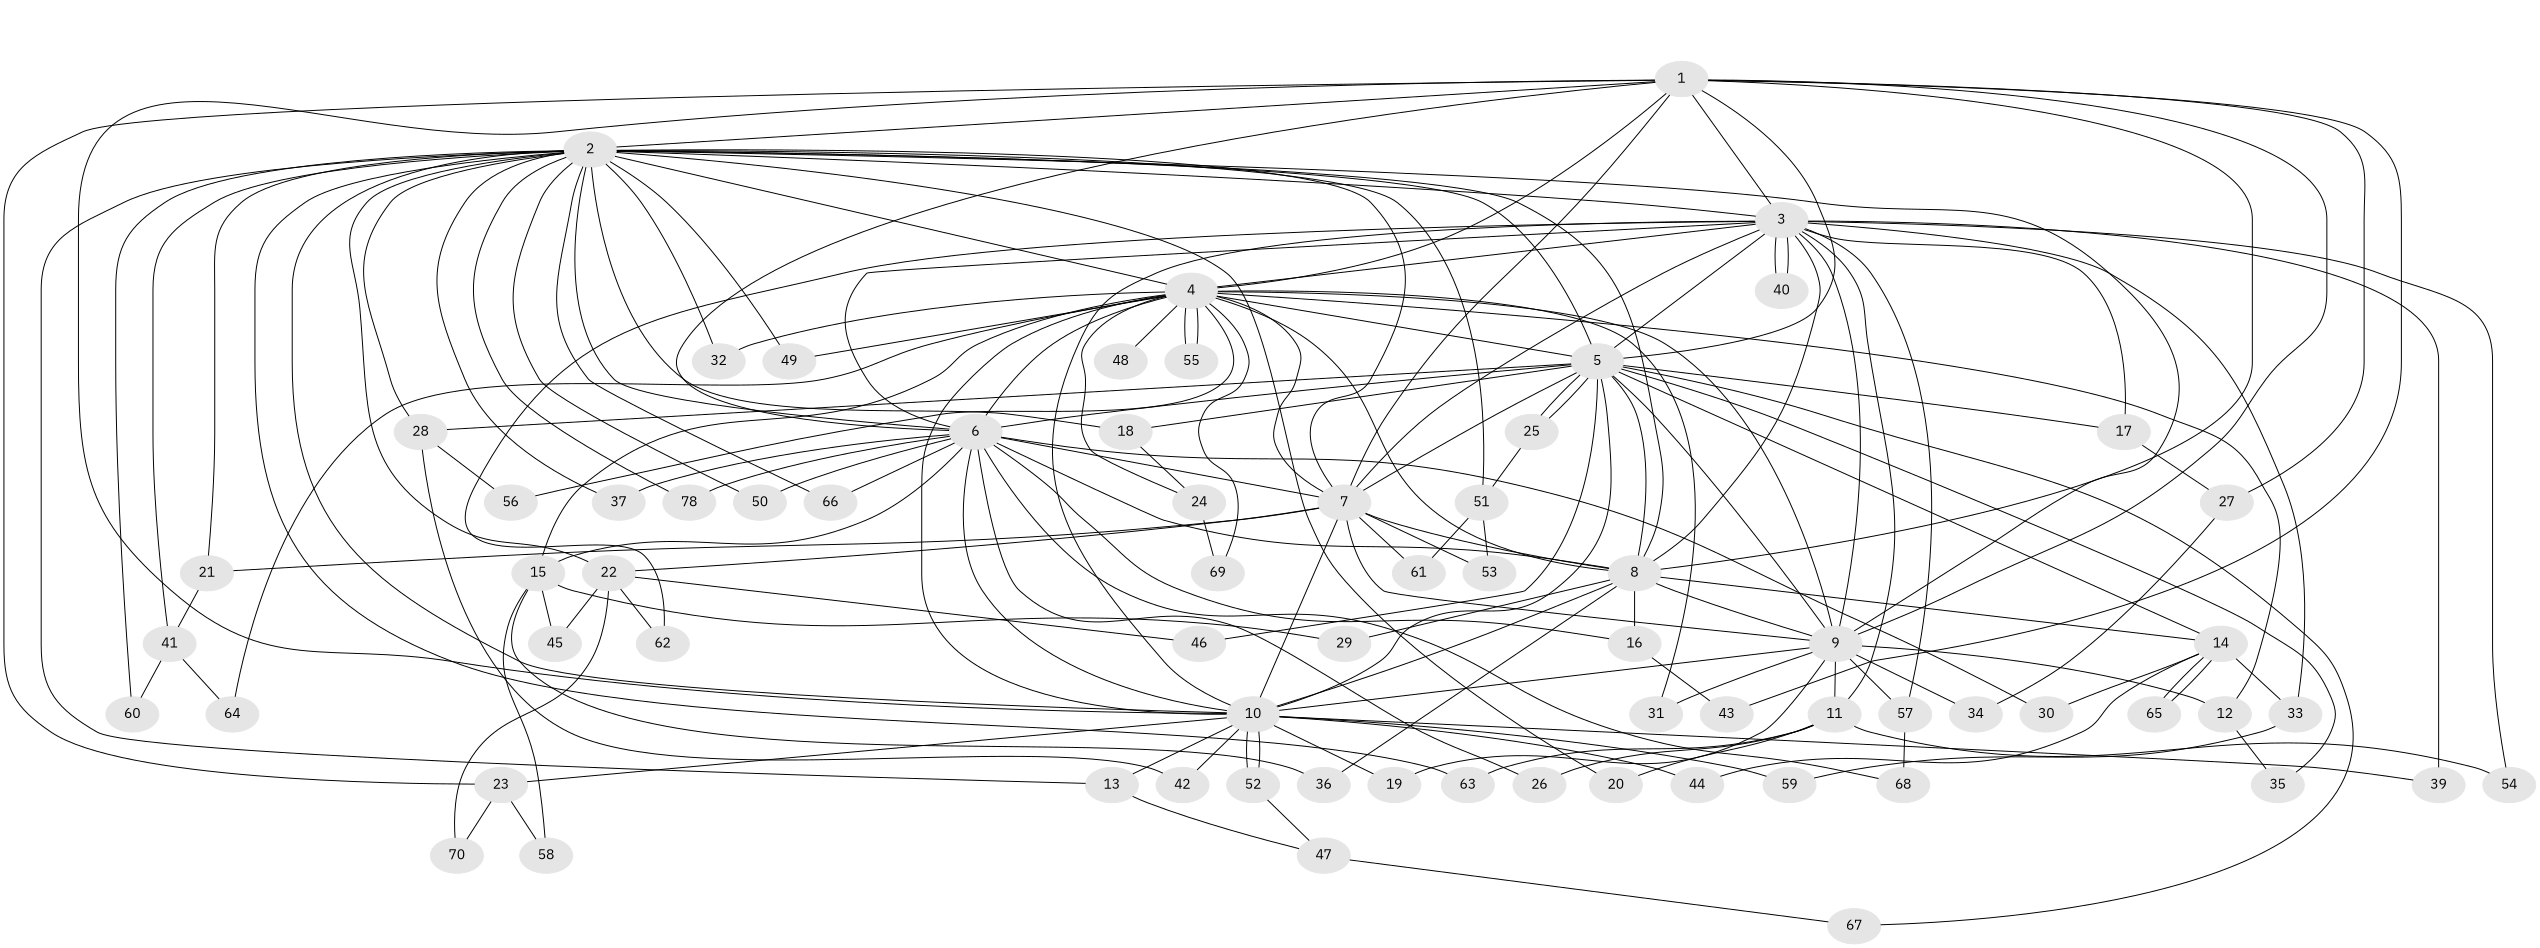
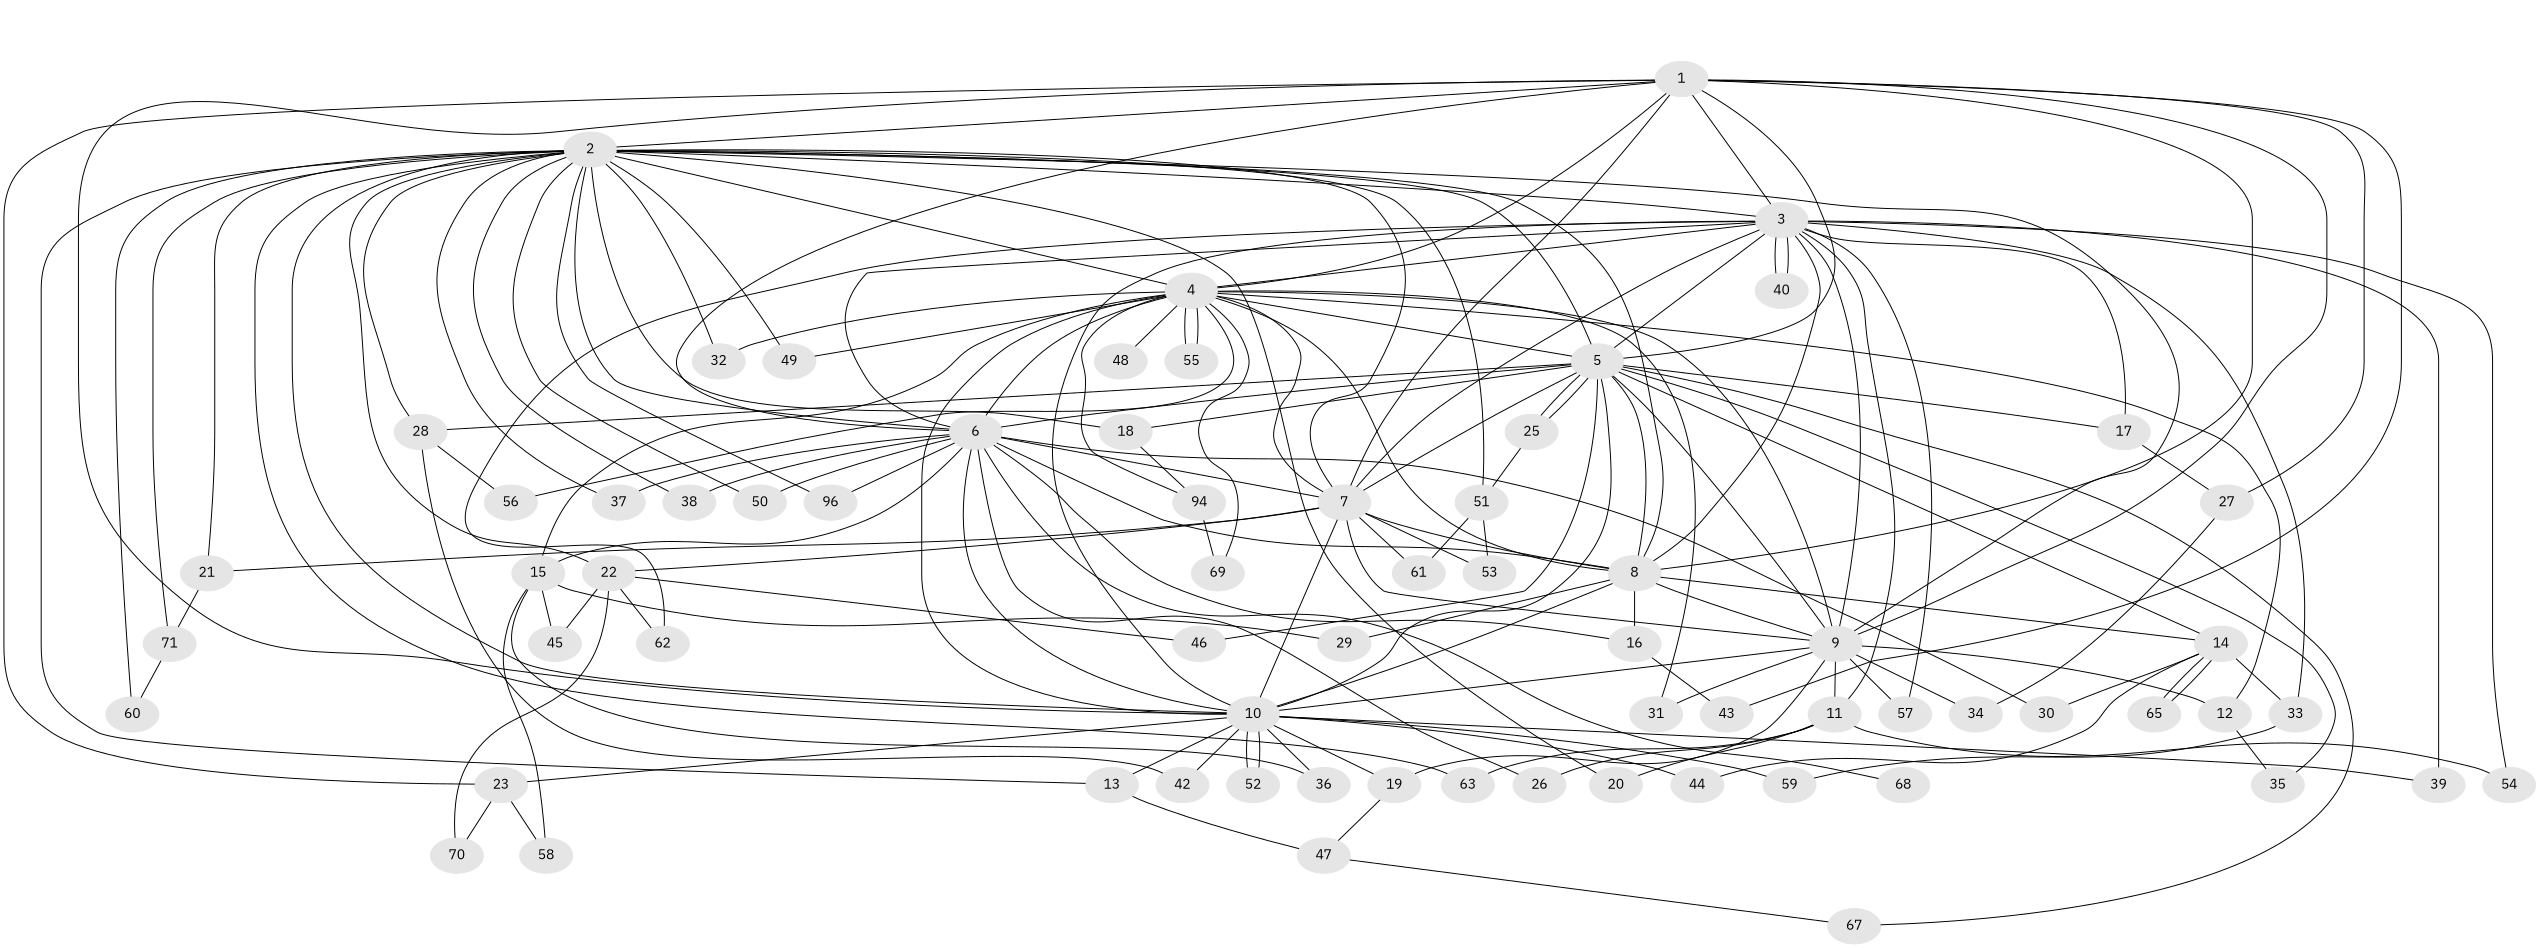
node "78": label "78" -> "38"
node "66": label "66" -> "96"
node "24": label "24" -> "94"
node "41": label "41" -> "71"
edge "8" -- "36": now "10" -- "36"
node "64": removed
edge "57" -- "68": removed
edge "52" -- "47": now "19" -- "47"
